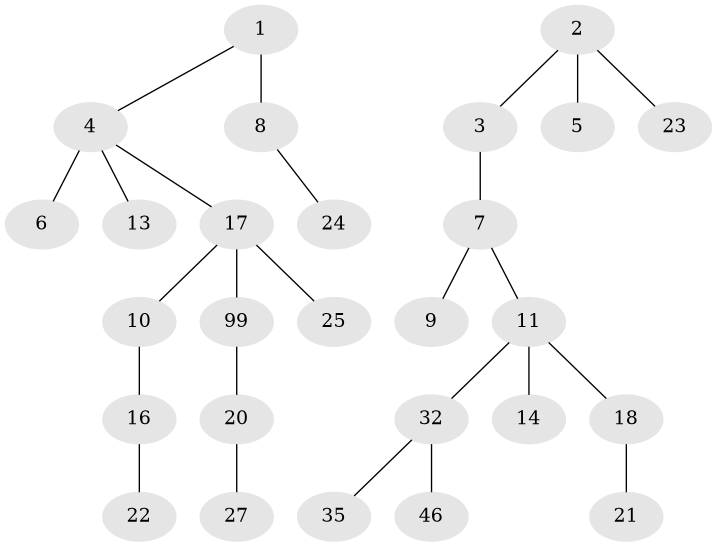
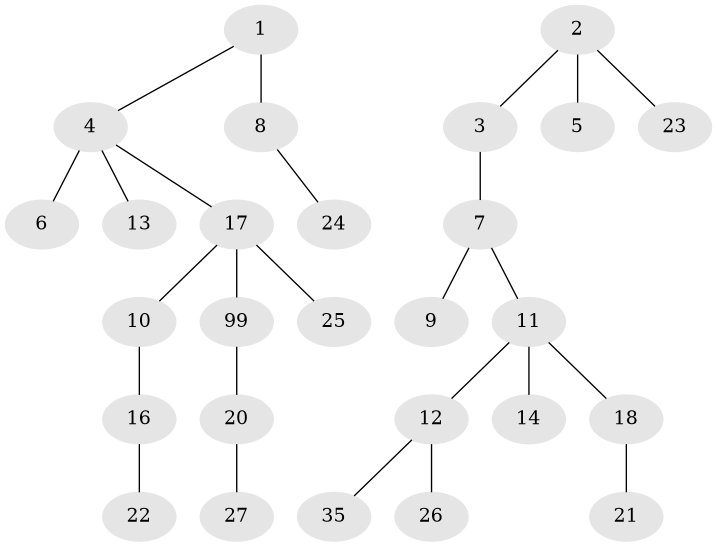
node "32": label "32" -> "12"
node "46": label "46" -> "26"
